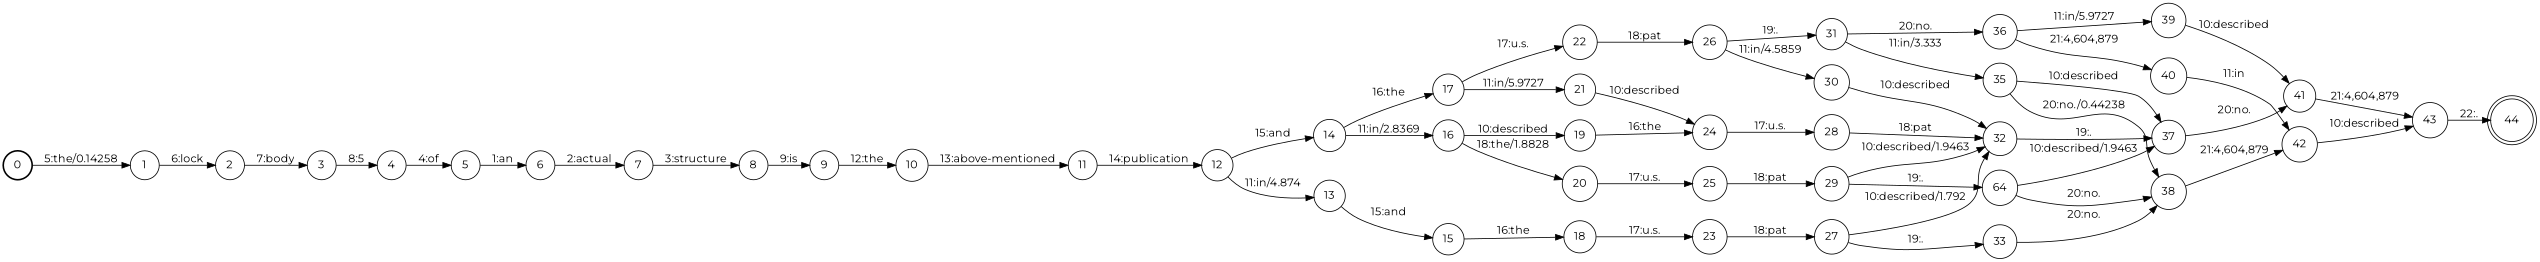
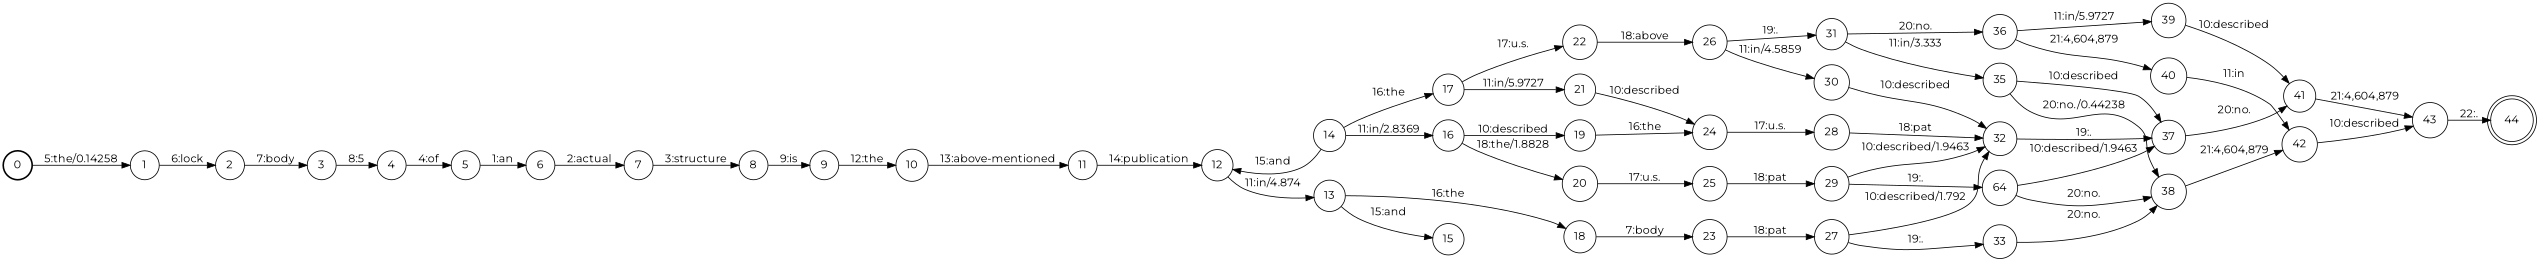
edge "22" -> "26": label "18:pat" -> "18:above"
edge "12" -> "14": reversed
edge "18" -> "23": label "17:u.s." -> "7:body"
edge "15" -> "18": now "13" -> "18"
